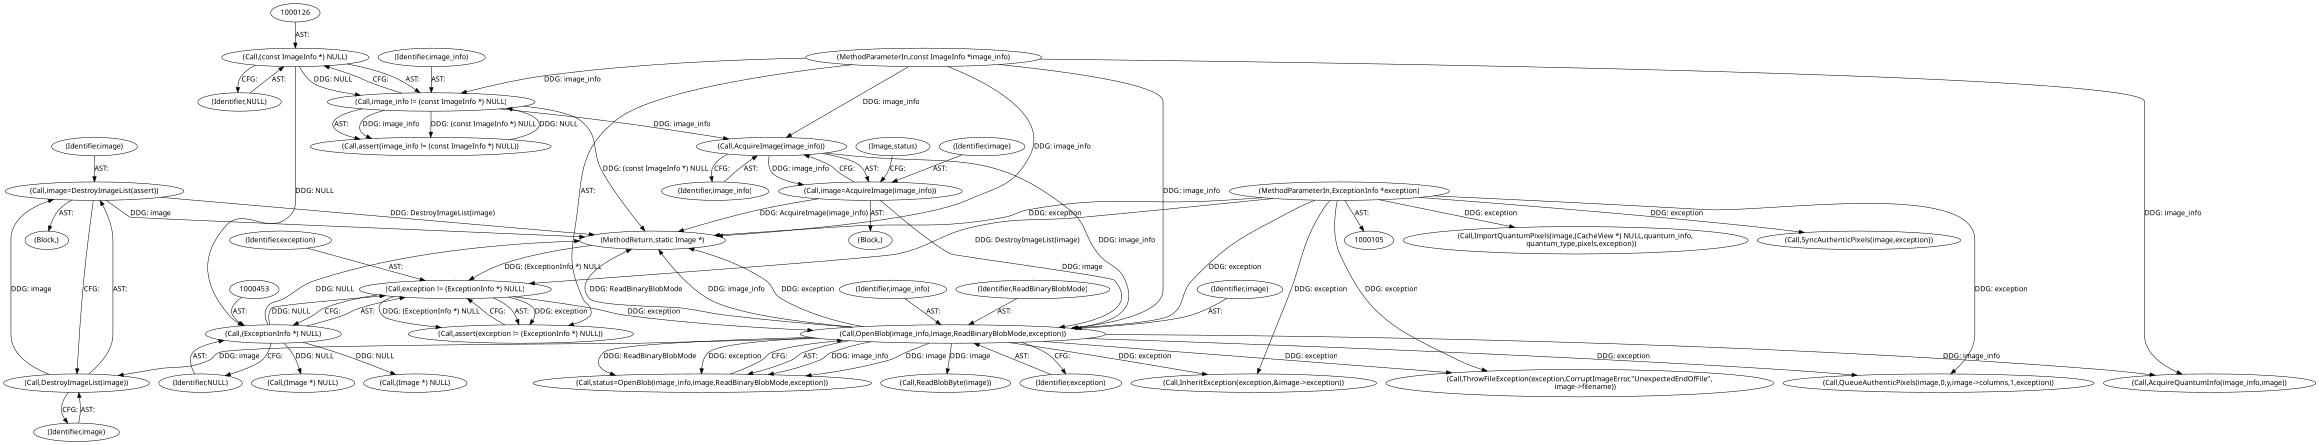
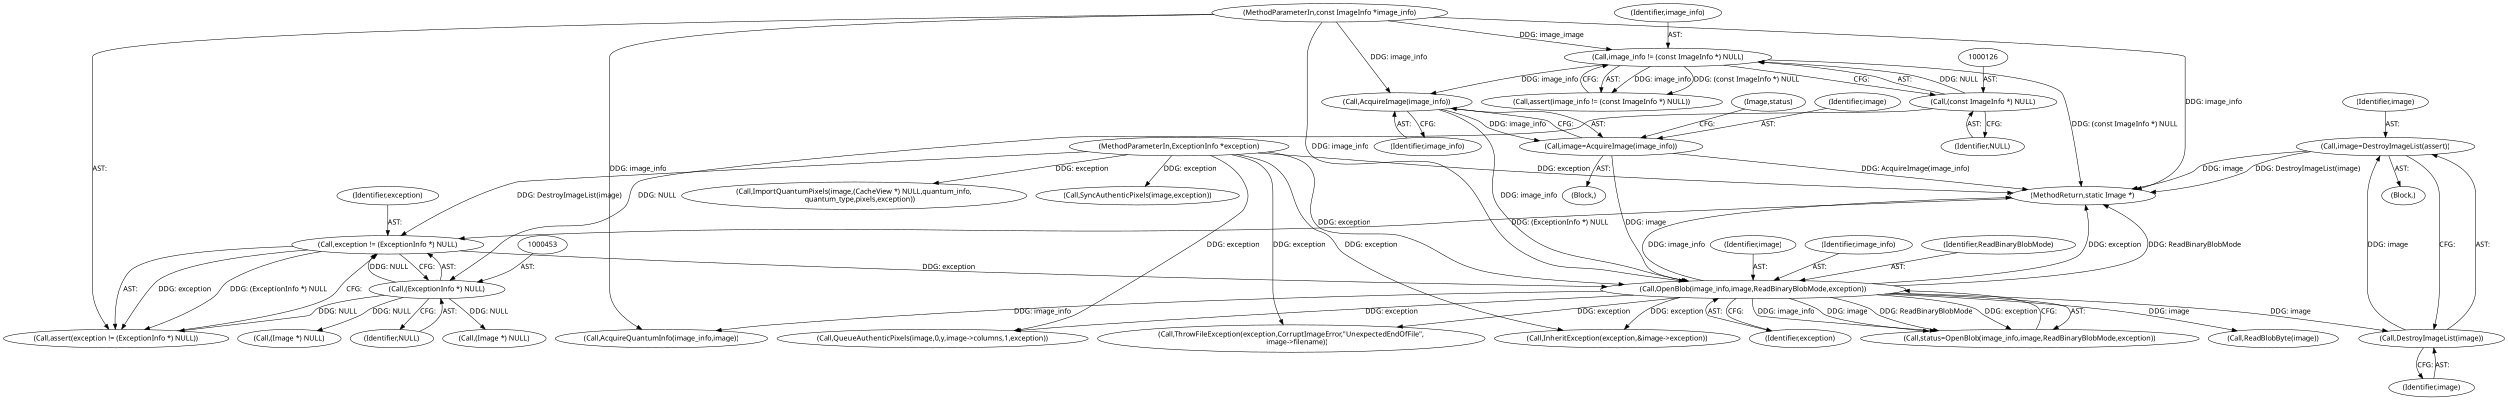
edge "(MethodParameterIn,const ImageInfo *image_info)" -> "(Call,image_info != (const ImageInfo *) NULL)": label "DDG: image_info" -> "DDG: image_image"
edge "(Call,assert(image_info != (const ImageInfo *) NULL))" -> "(Call,image_info != (const ImageInfo *) NULL)": label "DDG: NULL" -> "CFG: "
node "1000105": removed
edge "(Call,(ExceptionInfo *) NULL)" -> "(MethodReturn,static Image *)": now "(Call,(ExceptionInfo *) NULL)" -> "(Call,assert(exception != (ExceptionInfo *) NULL))"
